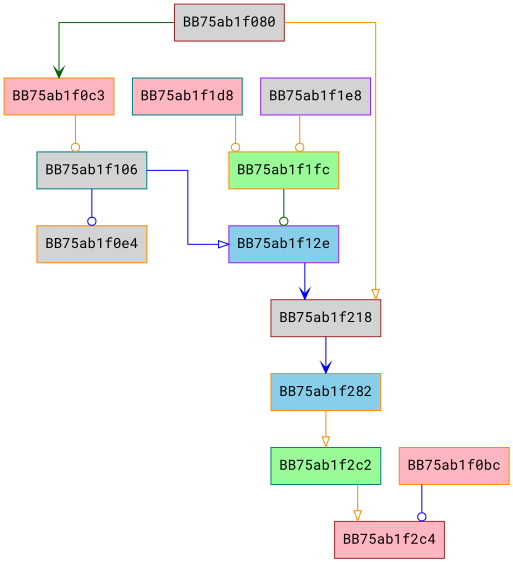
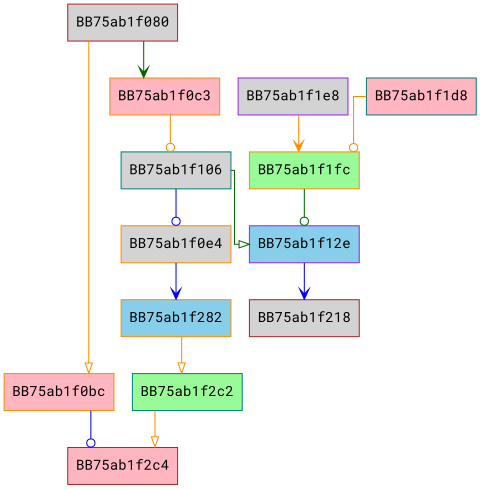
edge "BB75ab1f080" -> "BB75ab1f218": now "BB75ab1f080" -> "BB75ab1f0bc"
edge "BB75ab1f1e8" -> "BB75ab1f1fc": arrowhead odot -> vee
edge "BB75ab1f106" -> "BB75ab1f12e": color blue -> darkgreen
edge "BB75ab1f218" -> "BB75ab1f282": now "BB75ab1f0e4" -> "BB75ab1f282"
